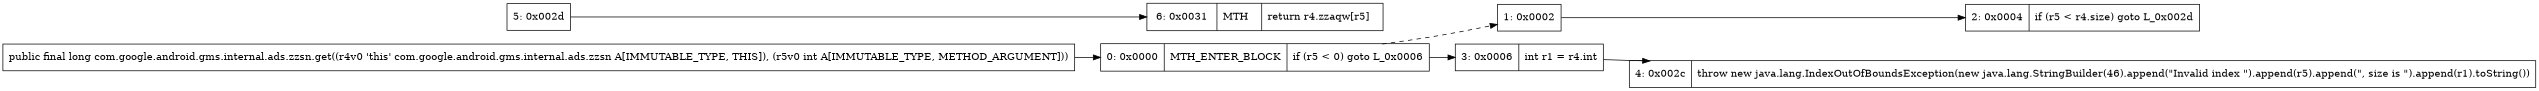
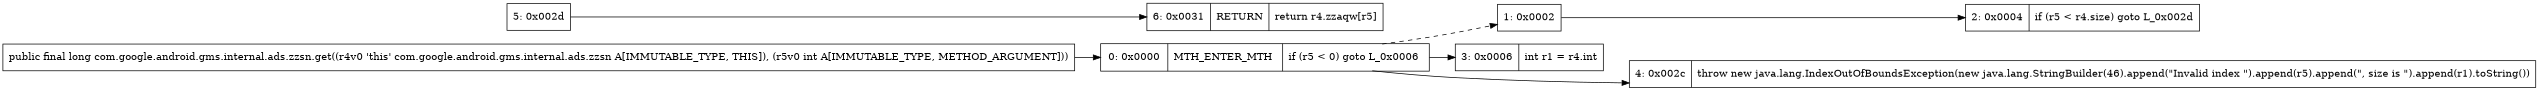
node "6: 0x0031": text "MTH" -> "RETURN"
node "0: 0x0000": text "MTH_ENTER_BLOCK" -> "MTH_ENTER_MTH"
edge "3: 0x0006" -> "4: 0x002c": now "0: 0x0000" -> "4: 0x002c"
